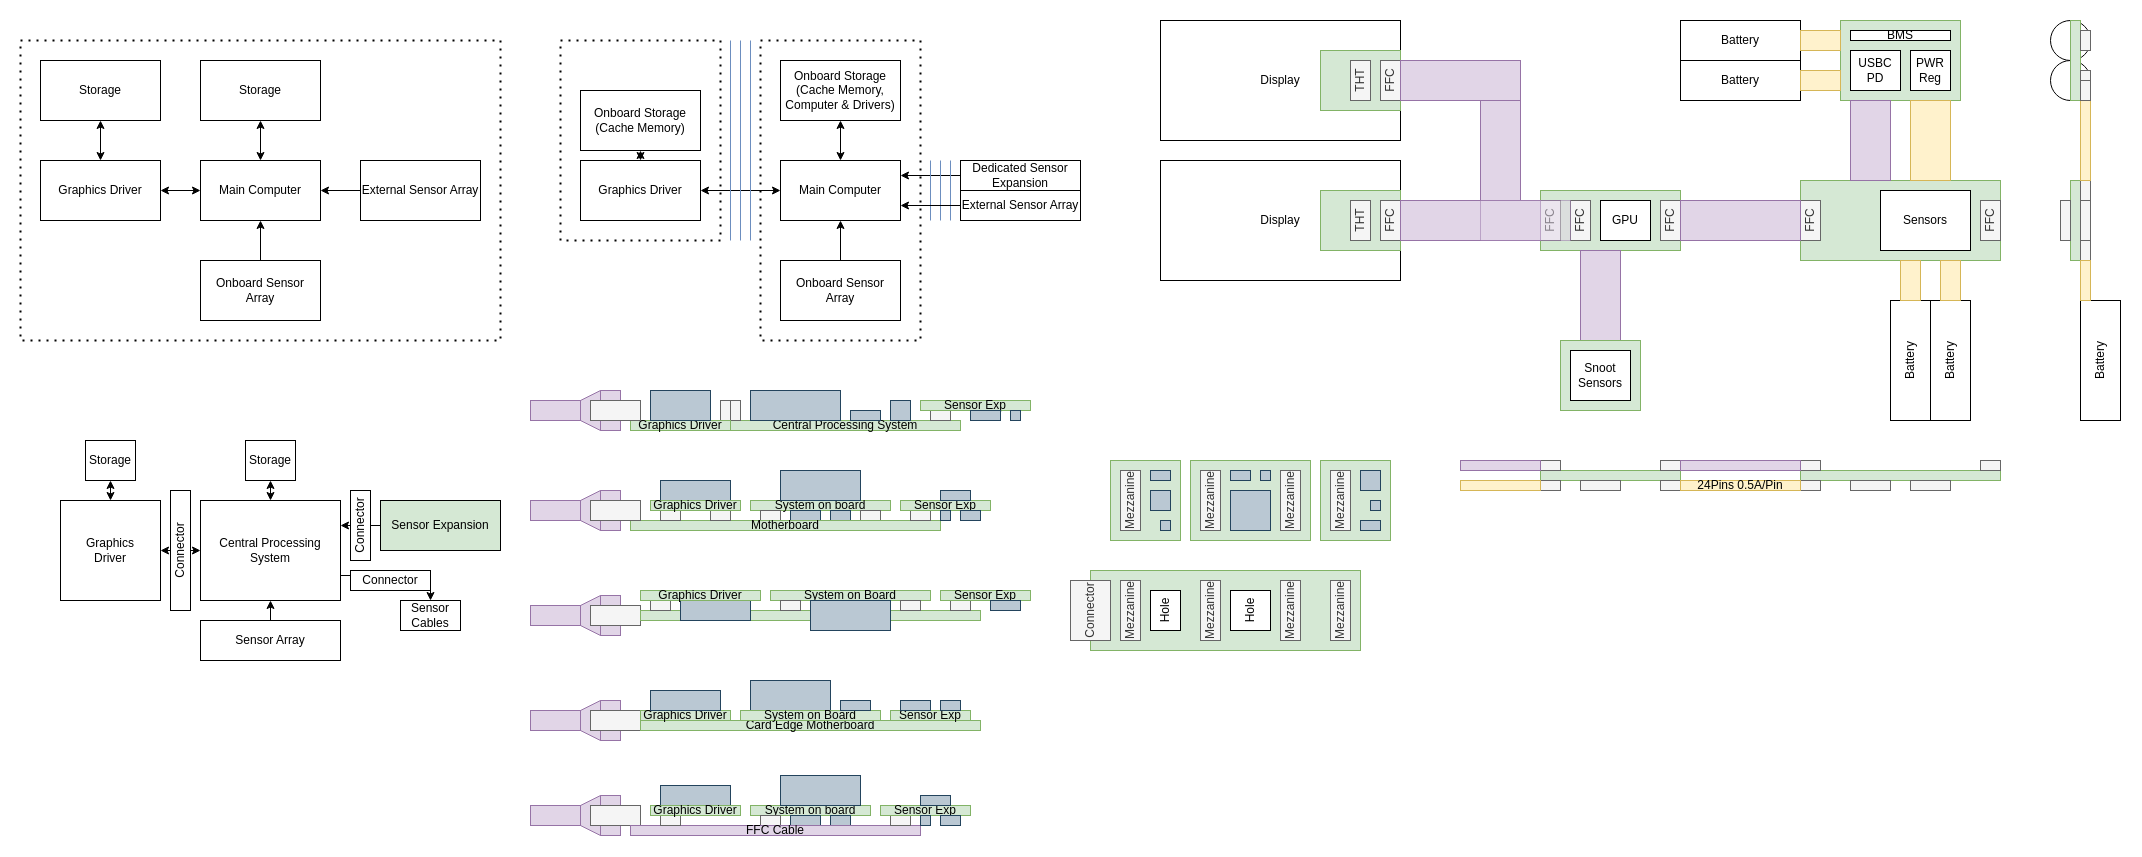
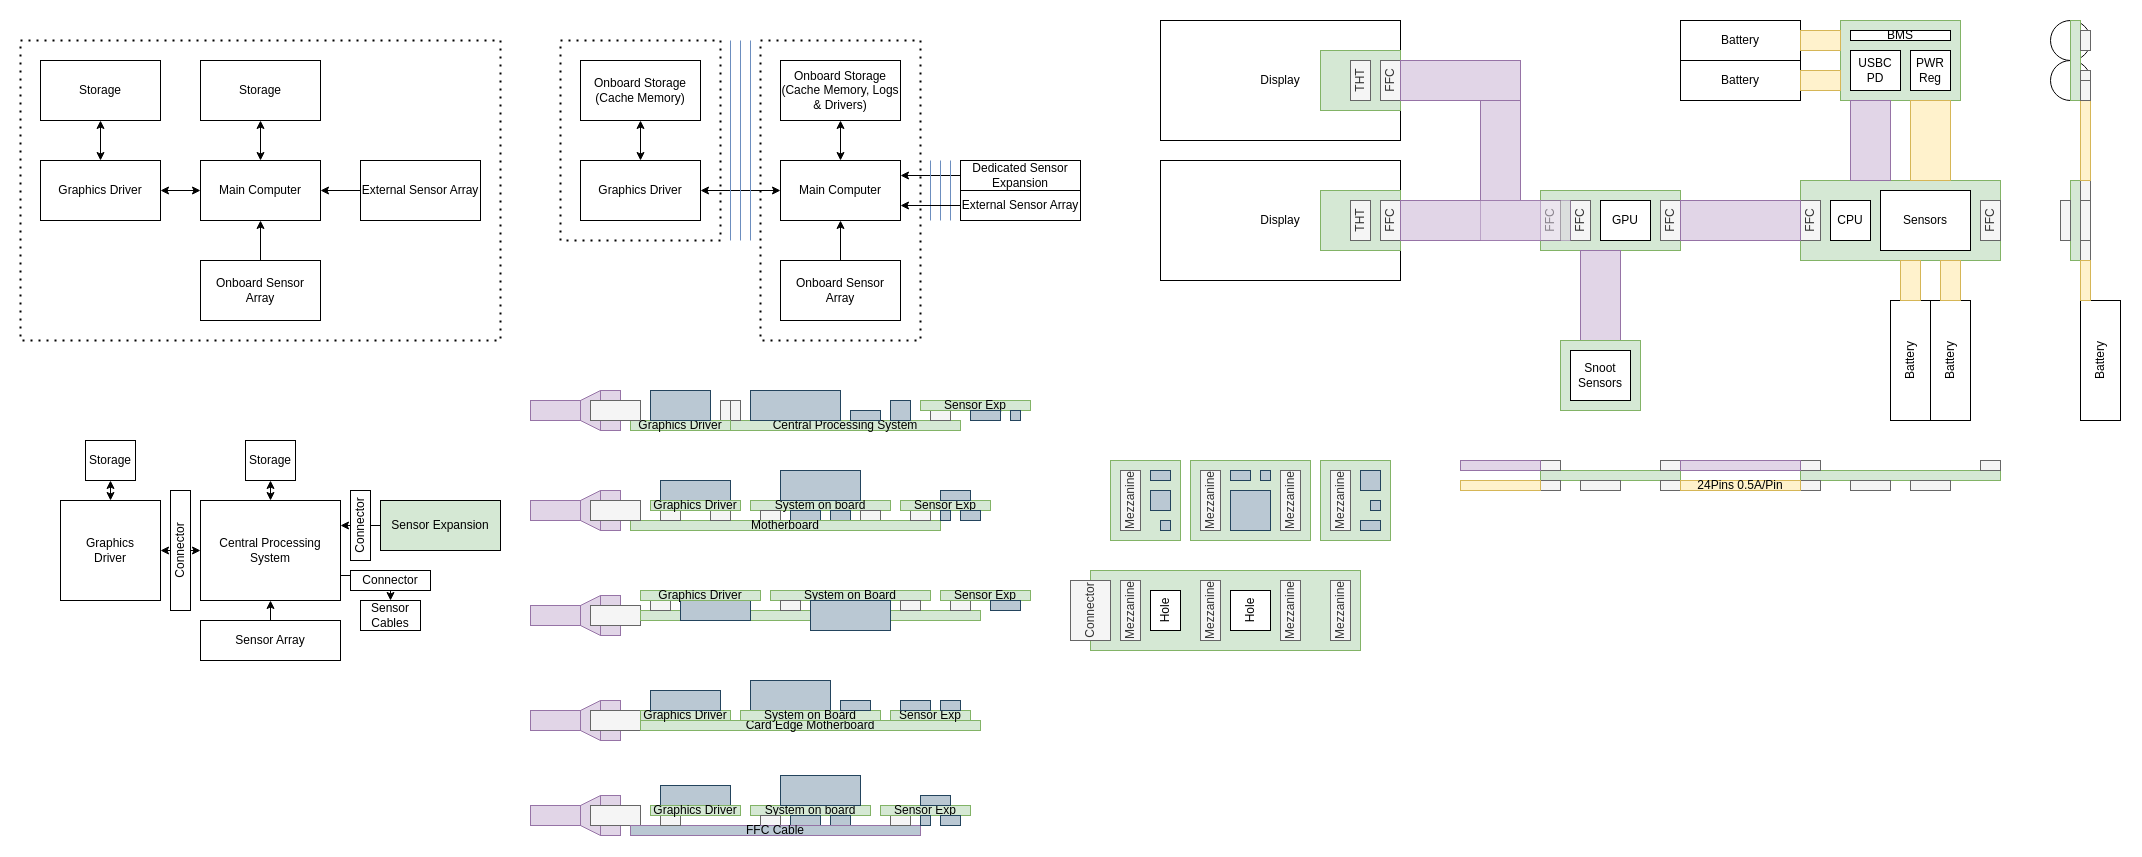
node "Onboard Storage (Cache Memory, Computer & Drivers)": label "Onboard Storage (Cache Memory, Computer & Drivers)" -> "Onboard Storage (Cache Memory, Logs & Drivers)"
node "Onboard Storage (Cache Memory)": moved (641, 121) -> (641, 91)
node "CPU": added
node "Sensor Cables": moved (431, 616) -> (391, 616)
node "FFC Cable": fillcolor #e1d5e7 -> #bac8d3
